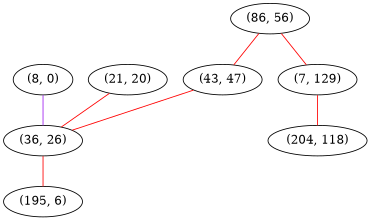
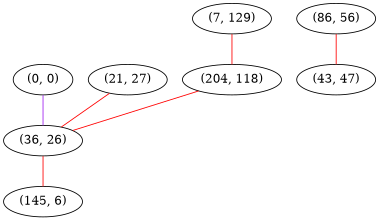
edge "(86, 56)" -- "(7, 129)": removed
node "(8, 0)": label "(8, 0)" -> "(0, 0)"
node "(21, 20)": label "(21, 20)" -> "(21, 27)"
edge "(43, 47)" -- "(36, 26)": now "(204, 118)" -- "(36, 26)"
node "(195, 6)": label "(195, 6)" -> "(145, 6)"
